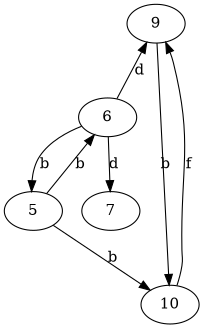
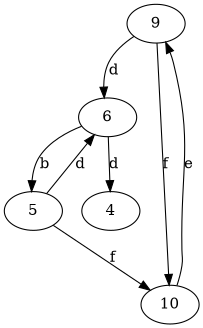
edge "6" -> "9": reversed
edge "5" -> "6": label "b" -> "d"
edge "9" -> "10": label "b" -> "f"
edge "10" -> "9": label "f" -> "e"
node "7": label "7" -> "4"
edge "5" -> "10": label "b" -> "f"
